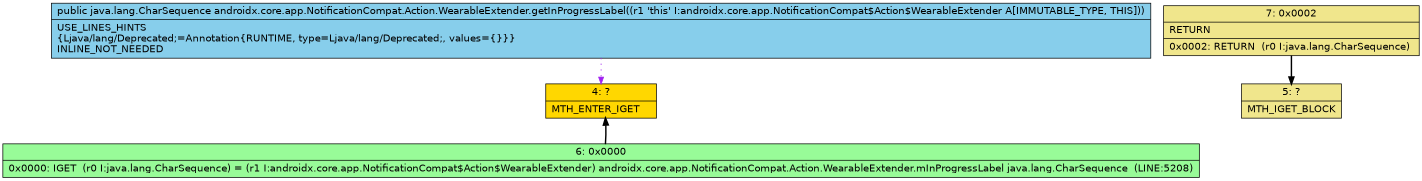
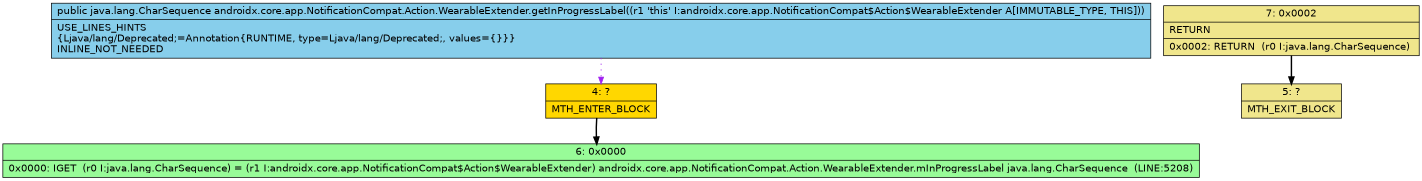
node "4: ?": text "MTH_ENTER_IGET" -> "MTH_ENTER_BLOCK"
node "5: ?": text "MTH_IGET_BLOCK" -> "MTH_EXIT_BLOCK"
edge "6: 0x0000" -> "4: ?": reversed
